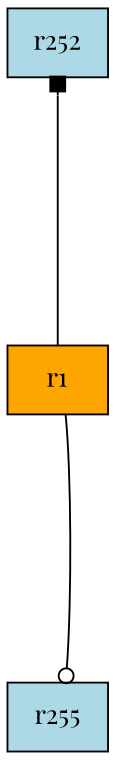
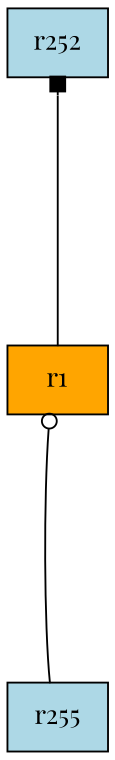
edge "r1" -> "r255": reversed
